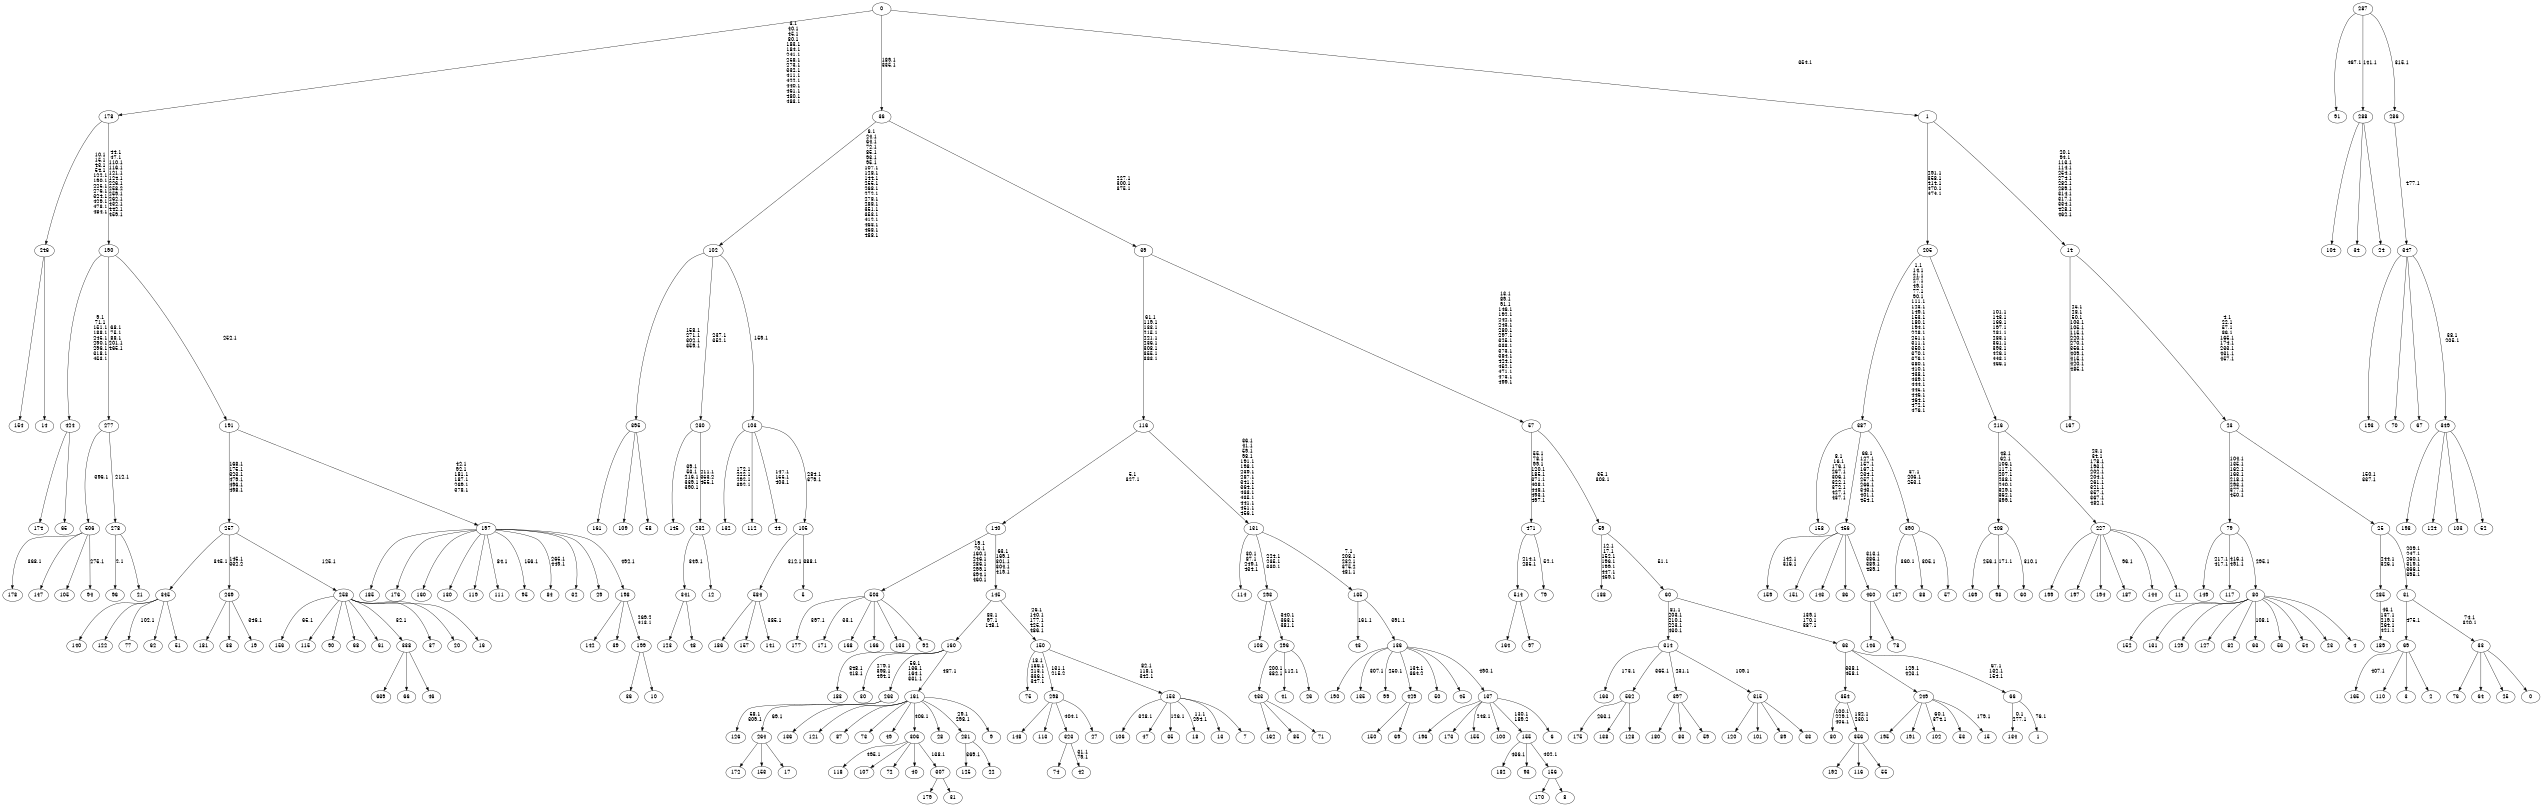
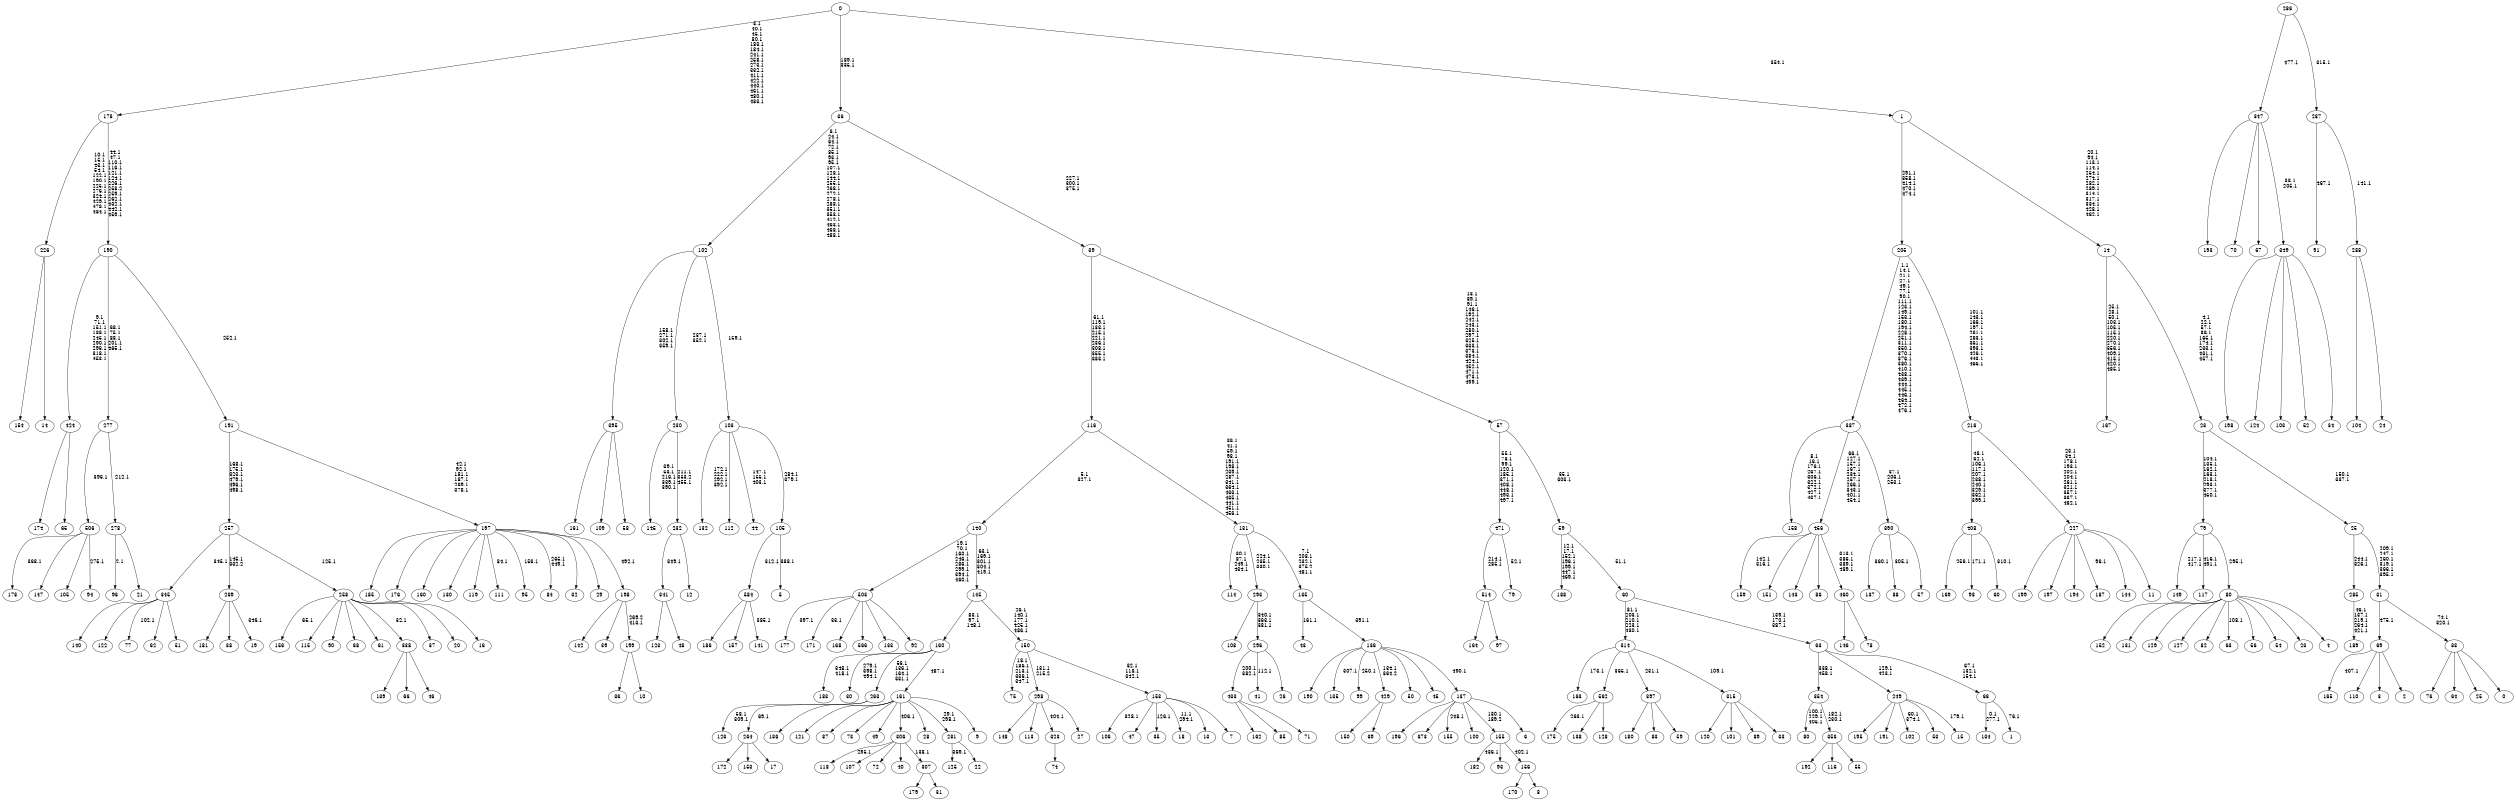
edge "287" -> "286": reversed
edge "288" -> "34": now "349" -> "34"
node "246": label "246" -> "226"
node "166": label "166" -> "566"
node "639": label "639" -> "139"
node "173": label "173" -> "673"
edge "306" -> "118": label "495,1" -> "295,1"
node "42": removed
